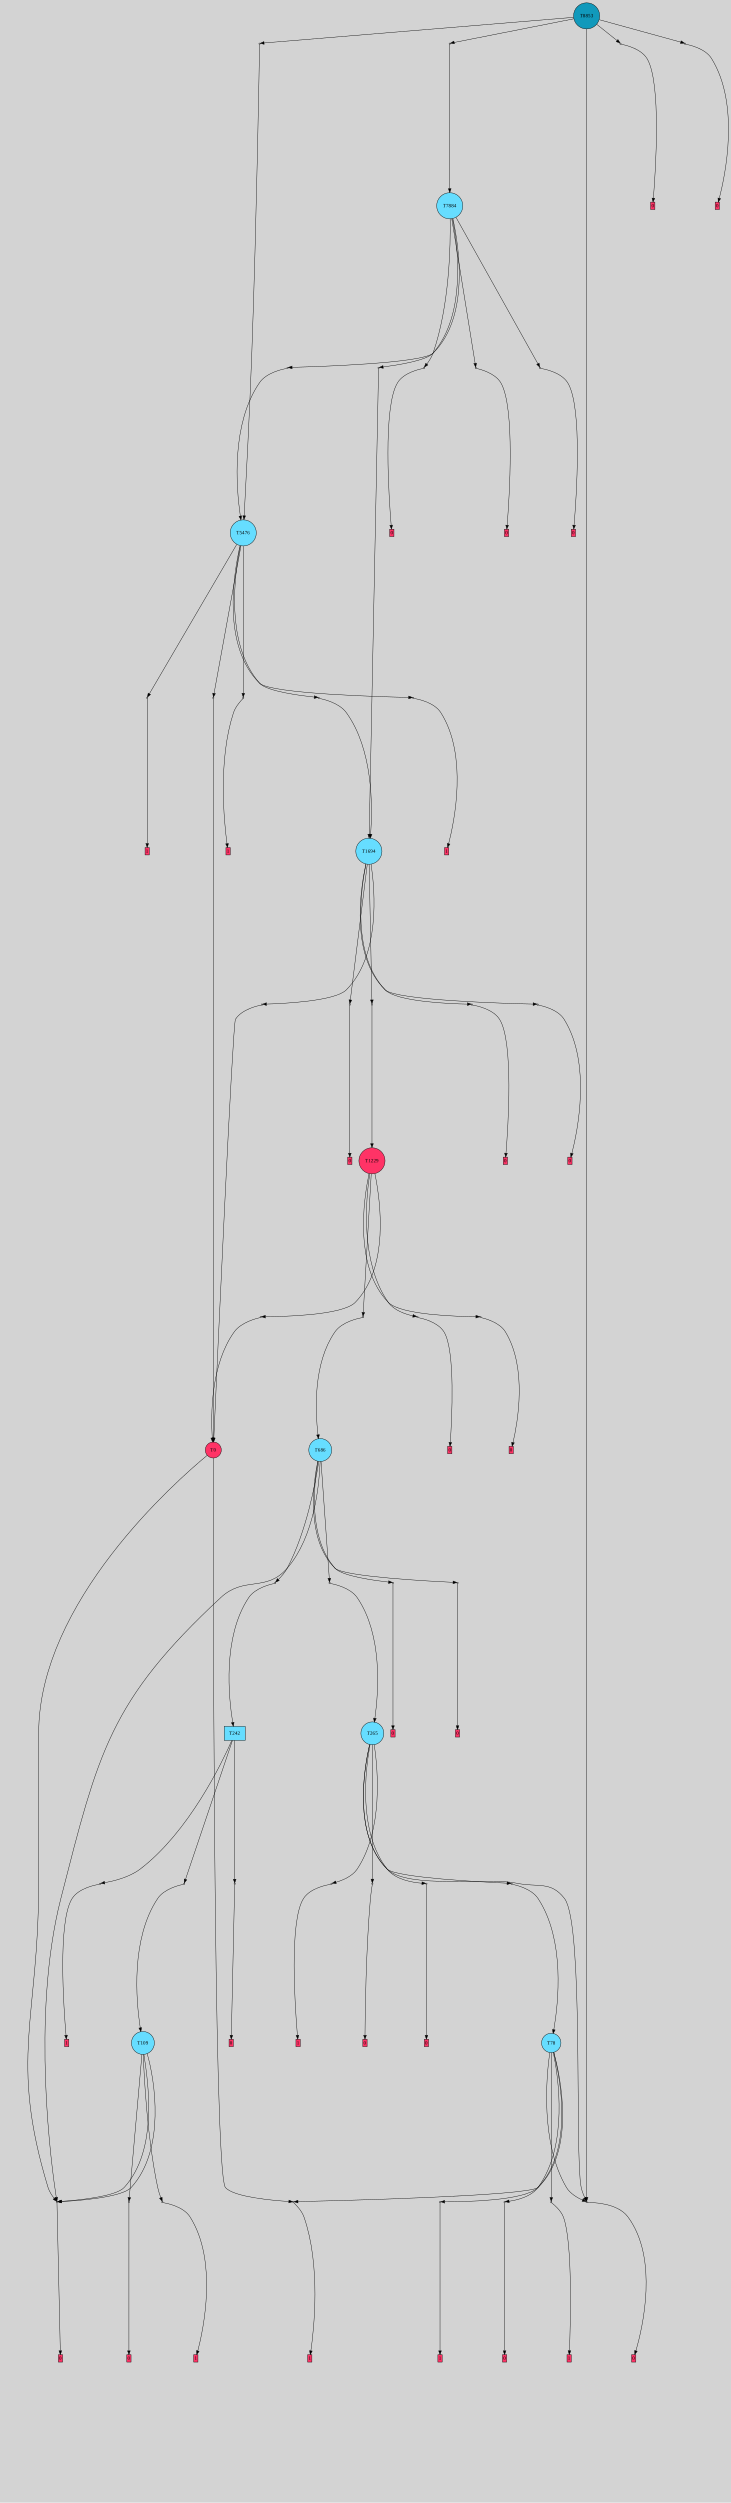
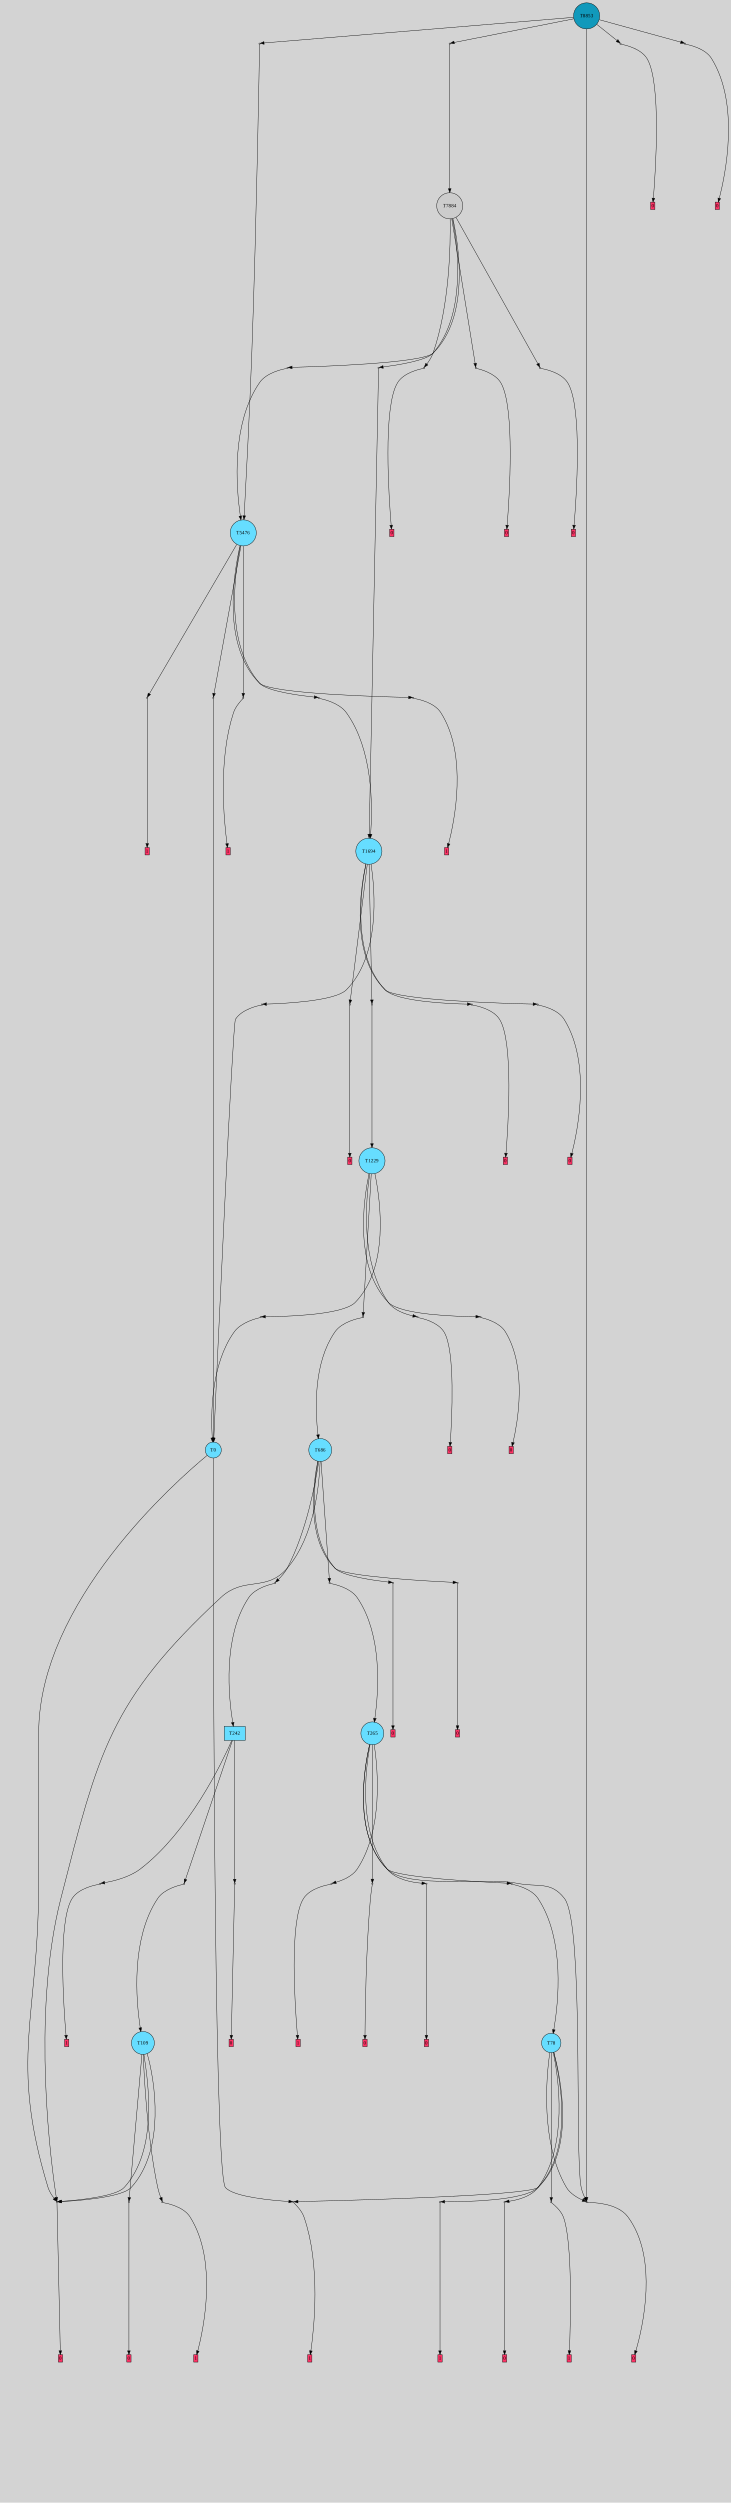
node "T7884": fillcolor #66ddff -> #cccccc
node "T1229": fillcolor #ff3366 -> #66ddff
node "T0": fillcolor #ff3366 -> #66ddff
